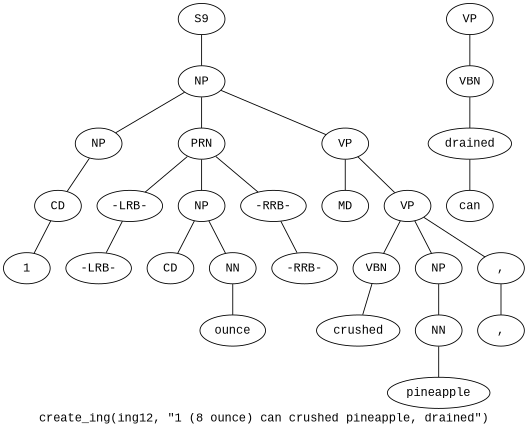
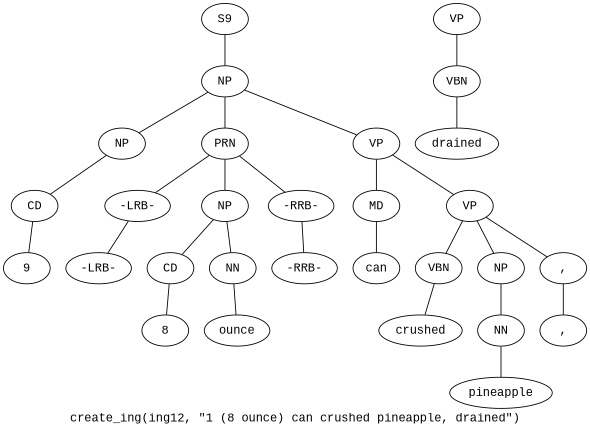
edge "drained" -- "can": now "MD" -- "can"
node "1": label "1" -> "9"
node "8": added
